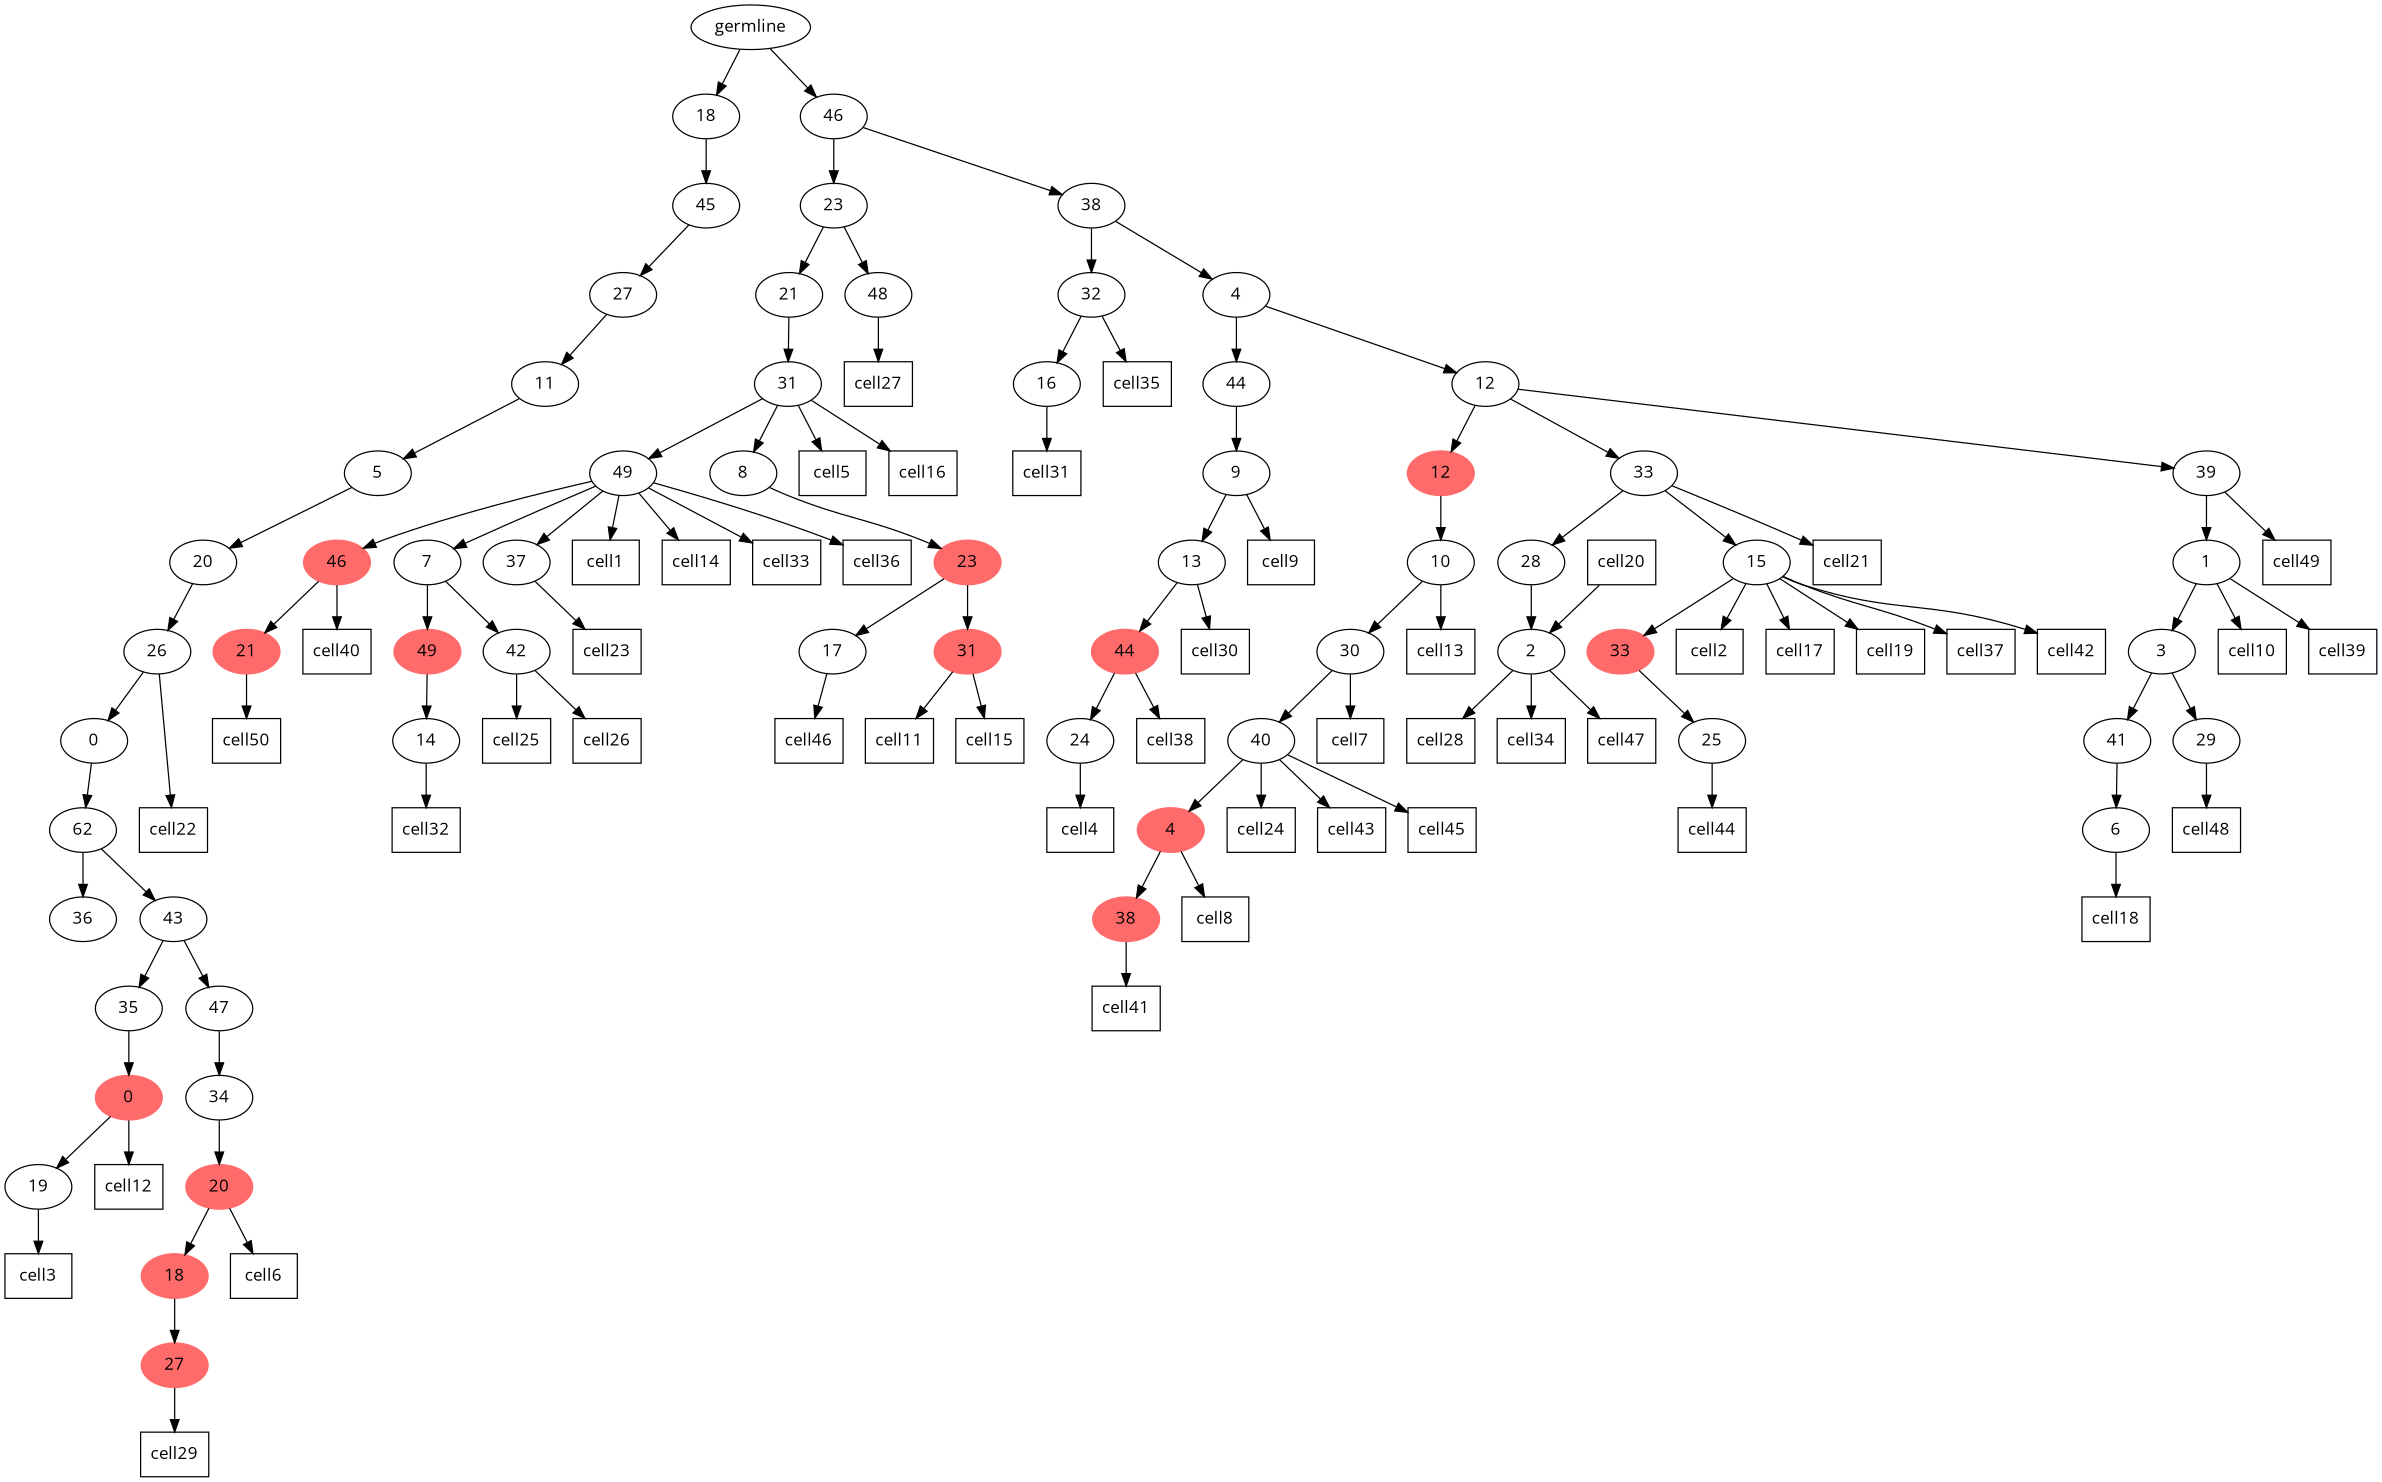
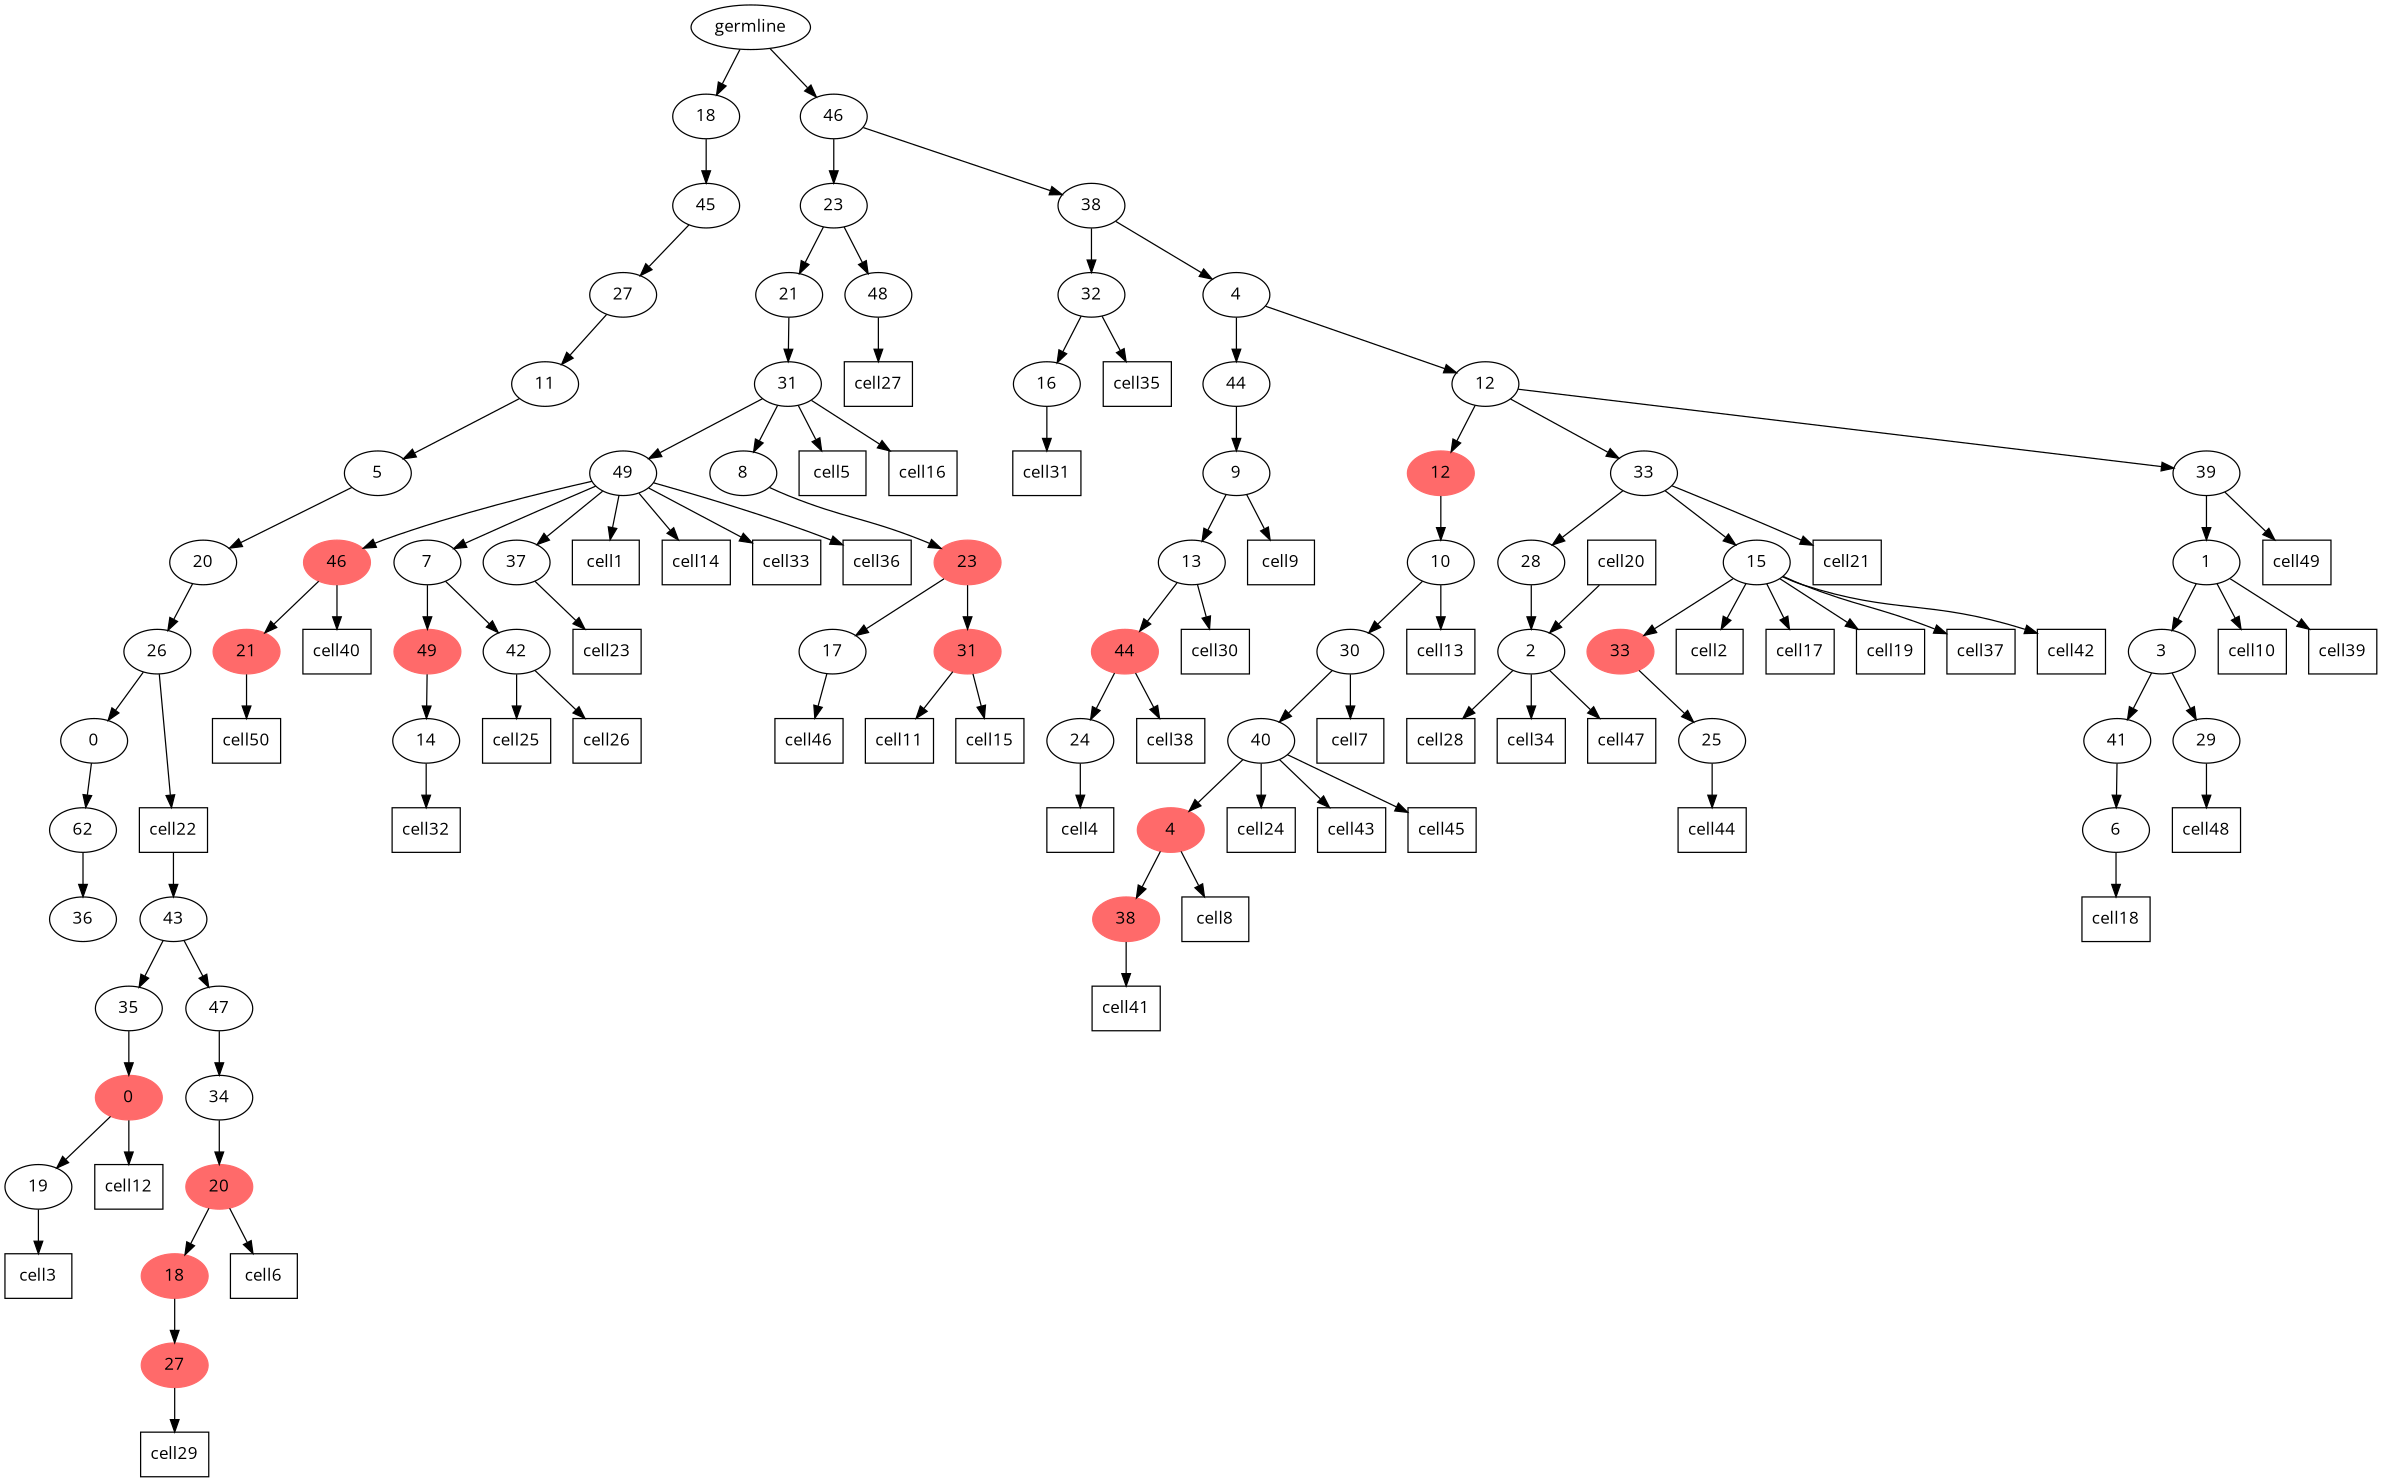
edge "62" -> "43": now "cell22" -> "43"
